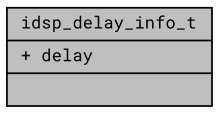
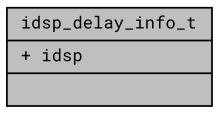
node "idsp_delay_info_t": text "+ delay" -> "+ idsp"
